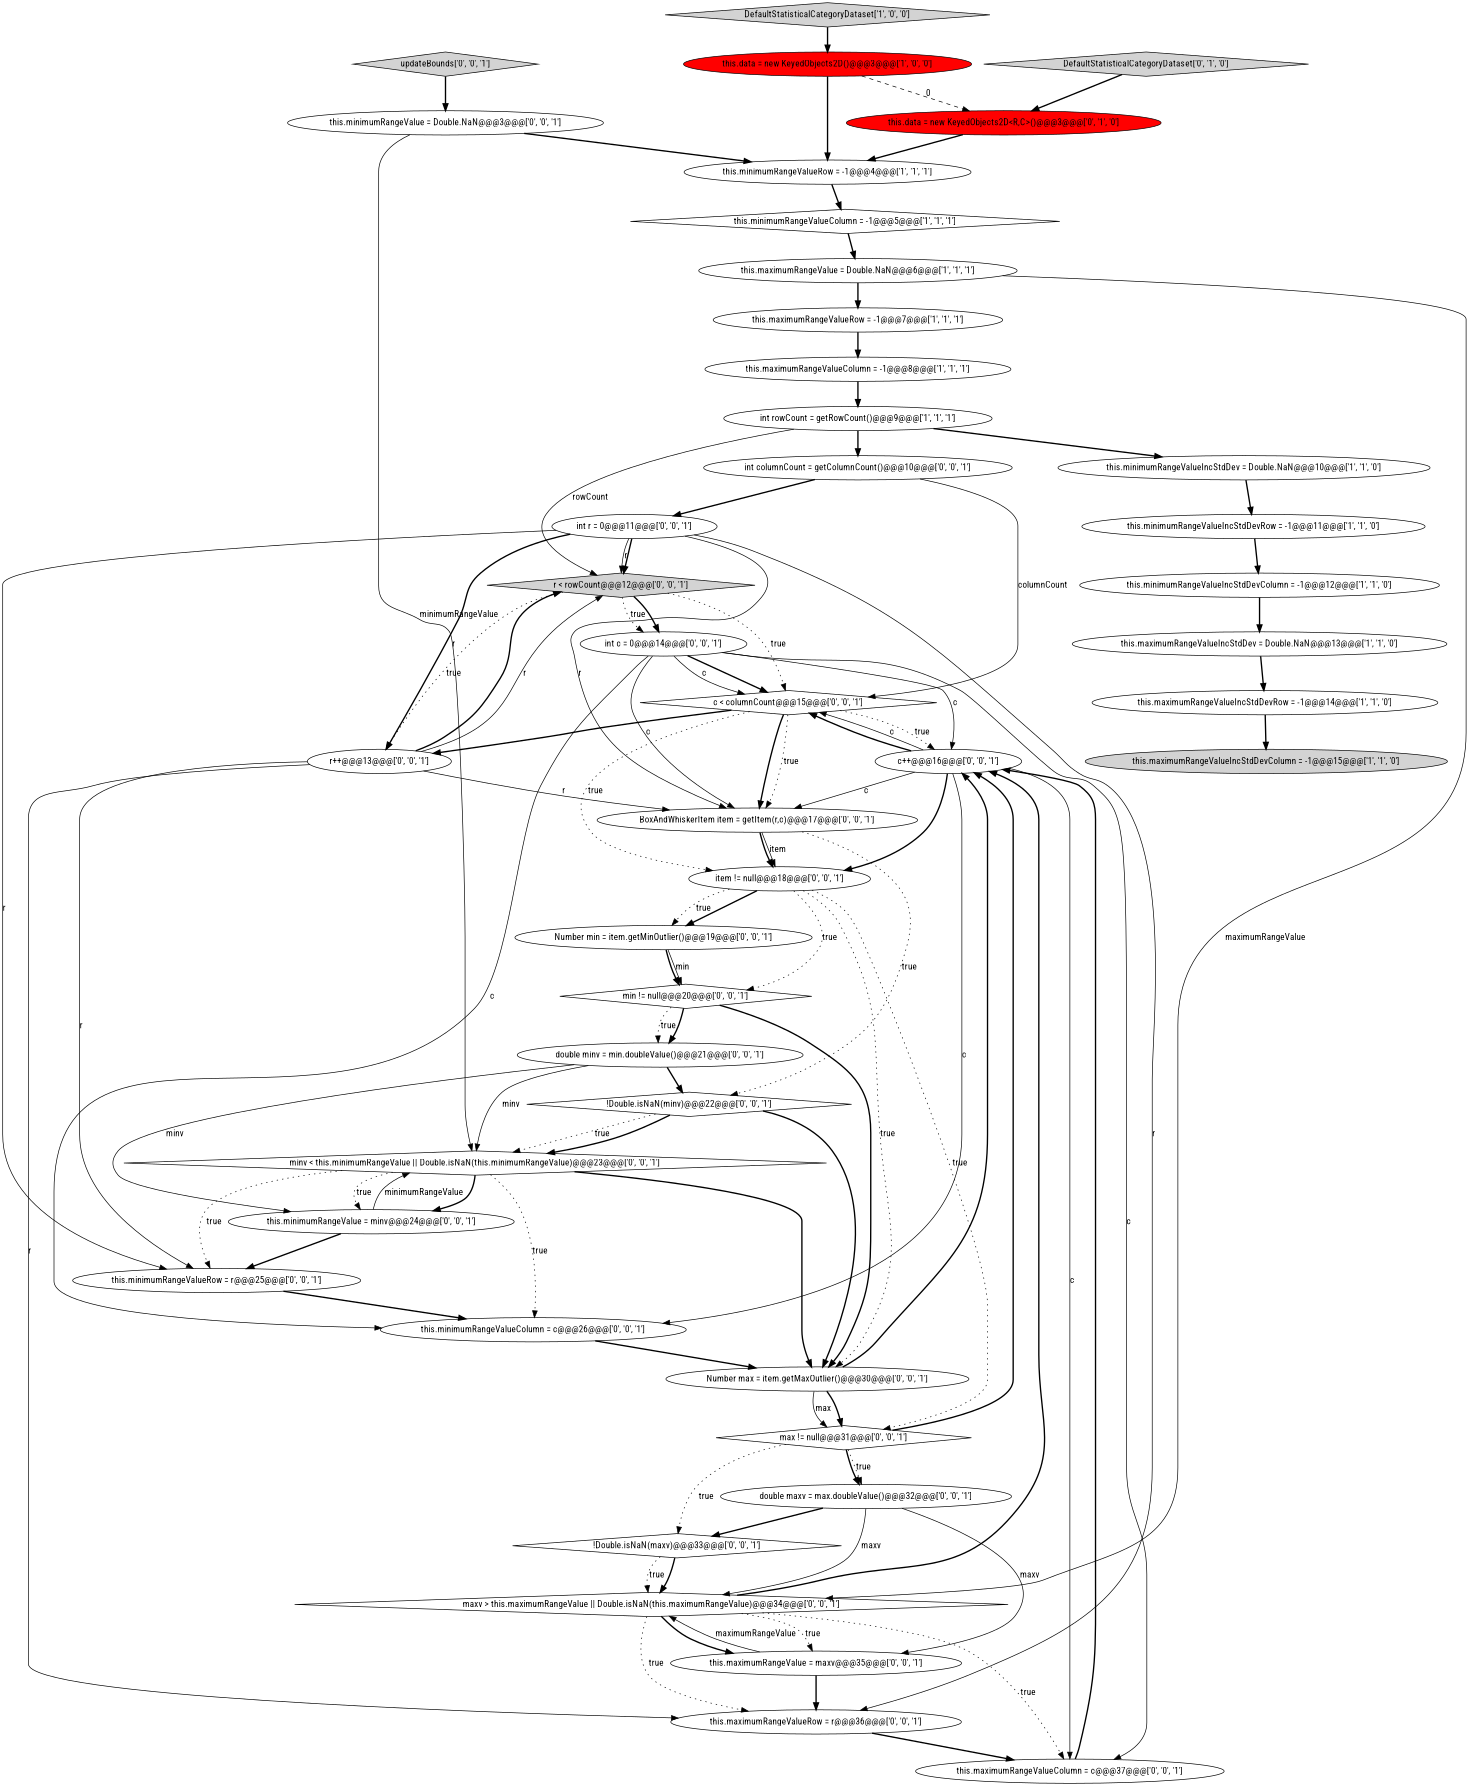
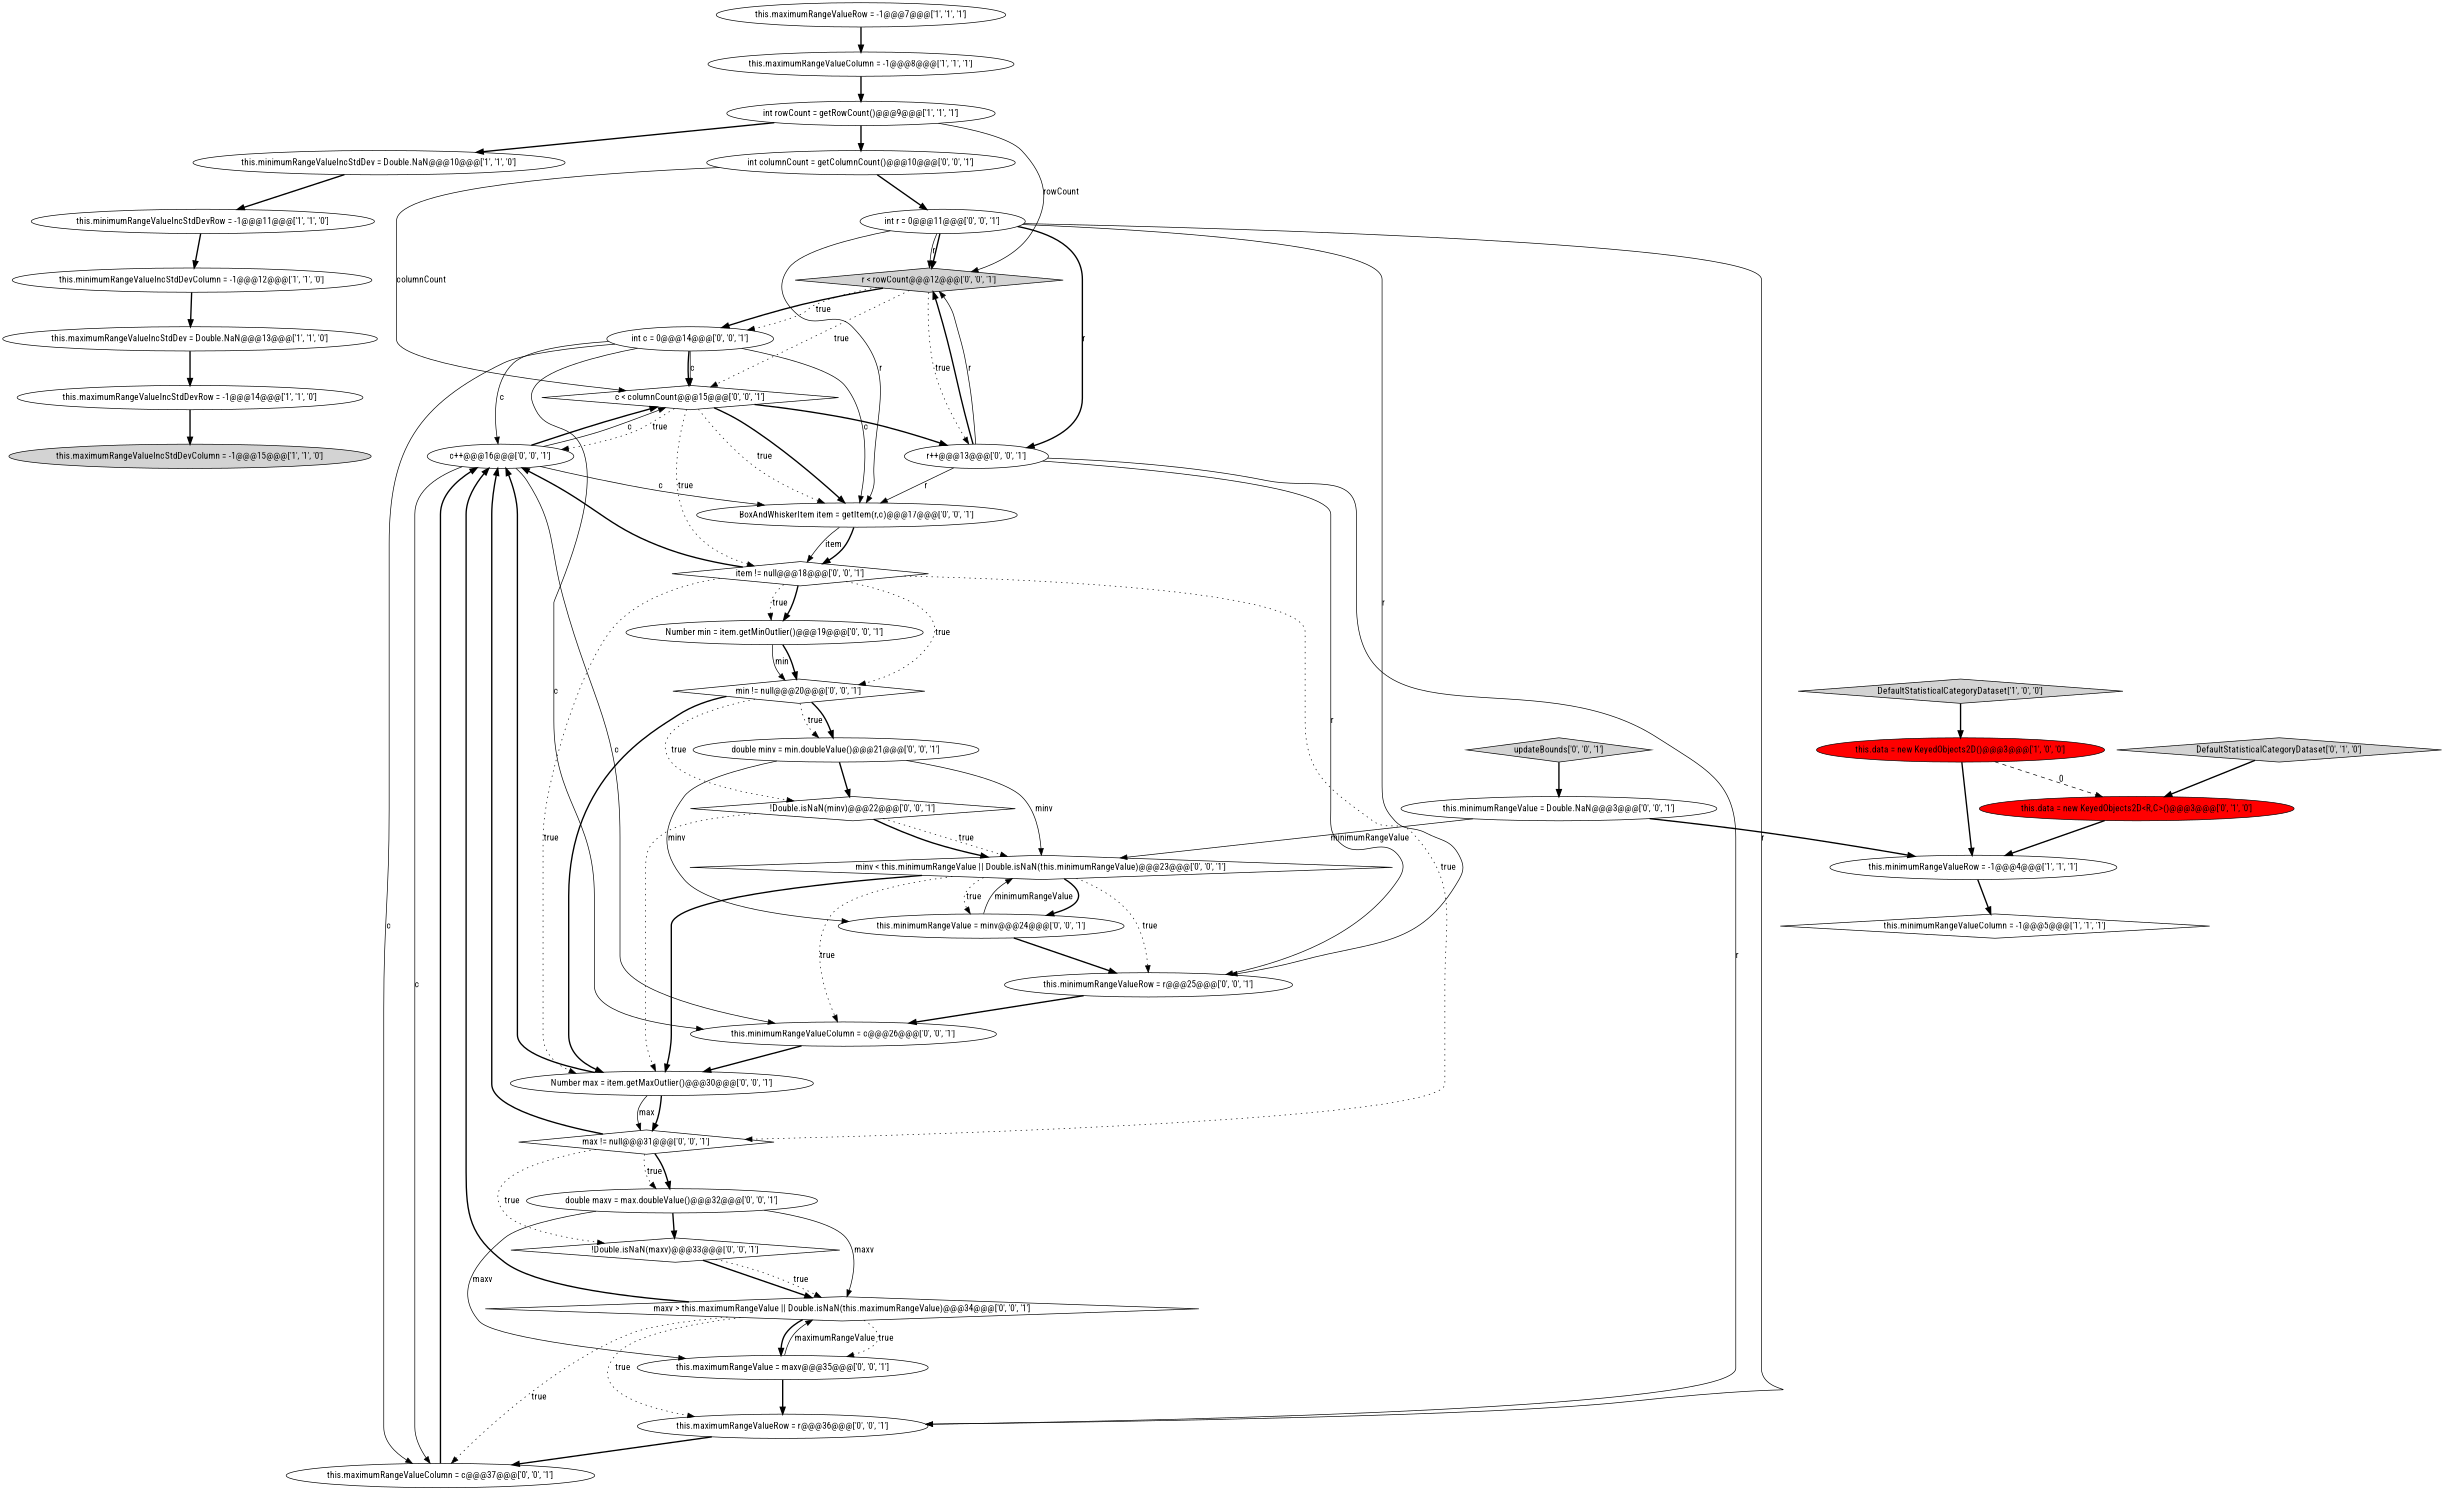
node "this.maximumRangeValue = Double.NaN@@@6@@@['1', '1', '1']": removed
edge "c++@@@16@@@['0', '0', '1']" -> "item != null@@@18@@@['0', '0', '1']": reversed
node "item != null@@@18@@@['0', '0', '1']": shape ellipse -> diamond
edge "BoxAndWhiskerItem item = getItem(r,c)@@@17@@@['0', '0', '1']" -> "!Double.isNaN(minv)@@@22@@@['0', '0', '1']": now "min != null@@@20@@@['0', '0', '1']" -> "!Double.isNaN(minv)@@@22@@@['0', '0', '1']"
edge "!Double.isNaN(minv)@@@22@@@['0', '0', '1']" -> "Number max = item.getMaxOutlier()@@@30@@@['0', '0', '1']": style bold -> dotted
